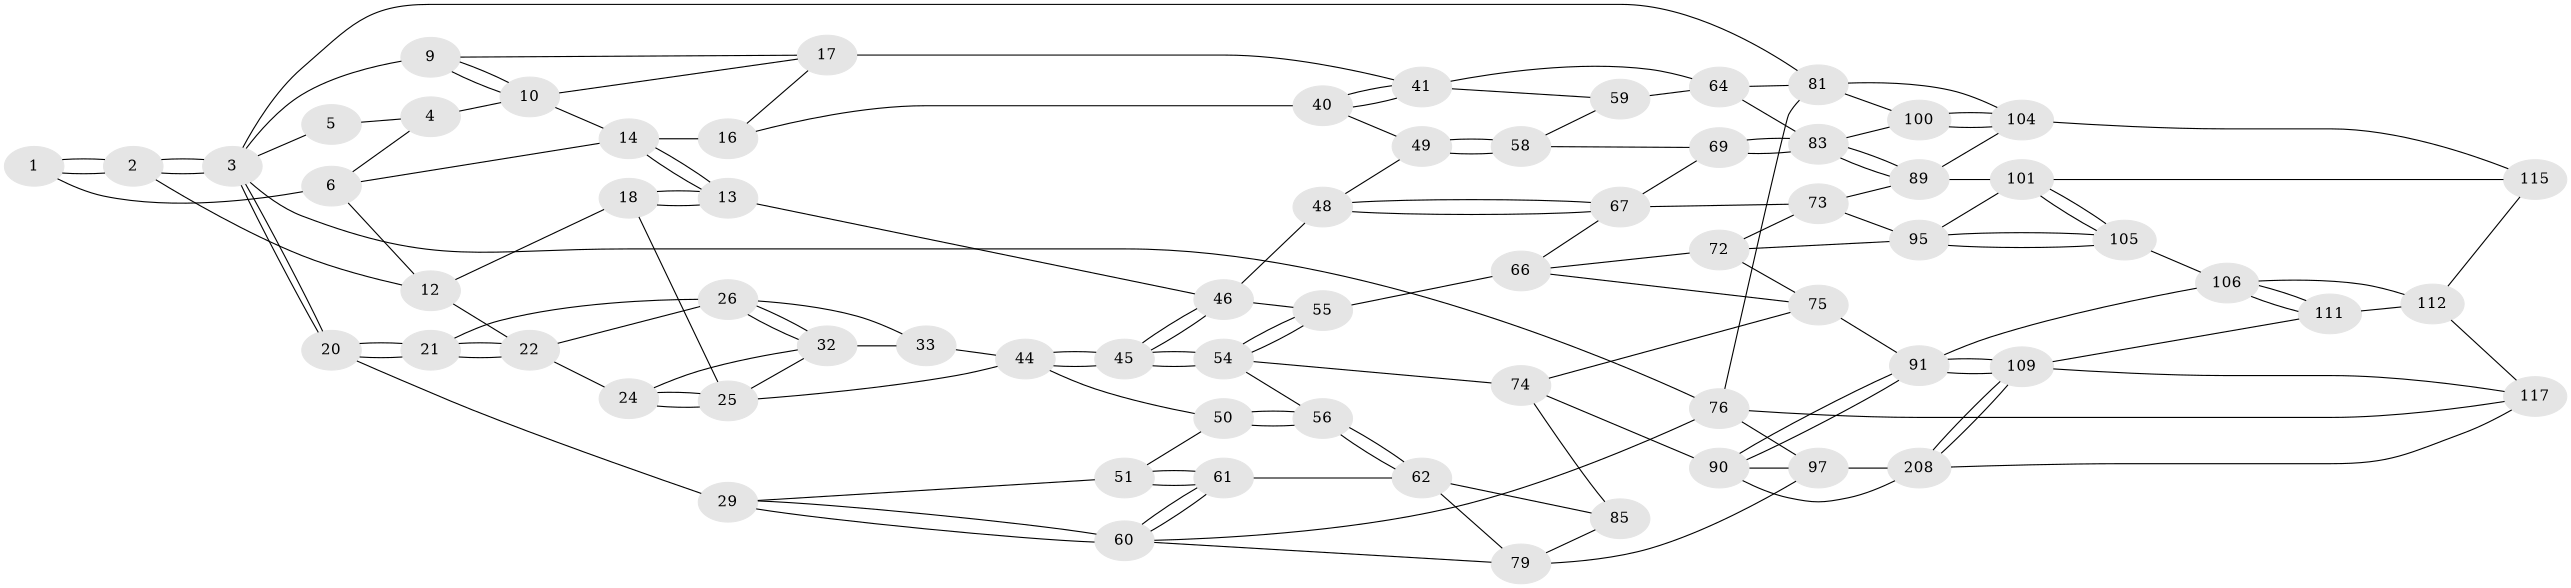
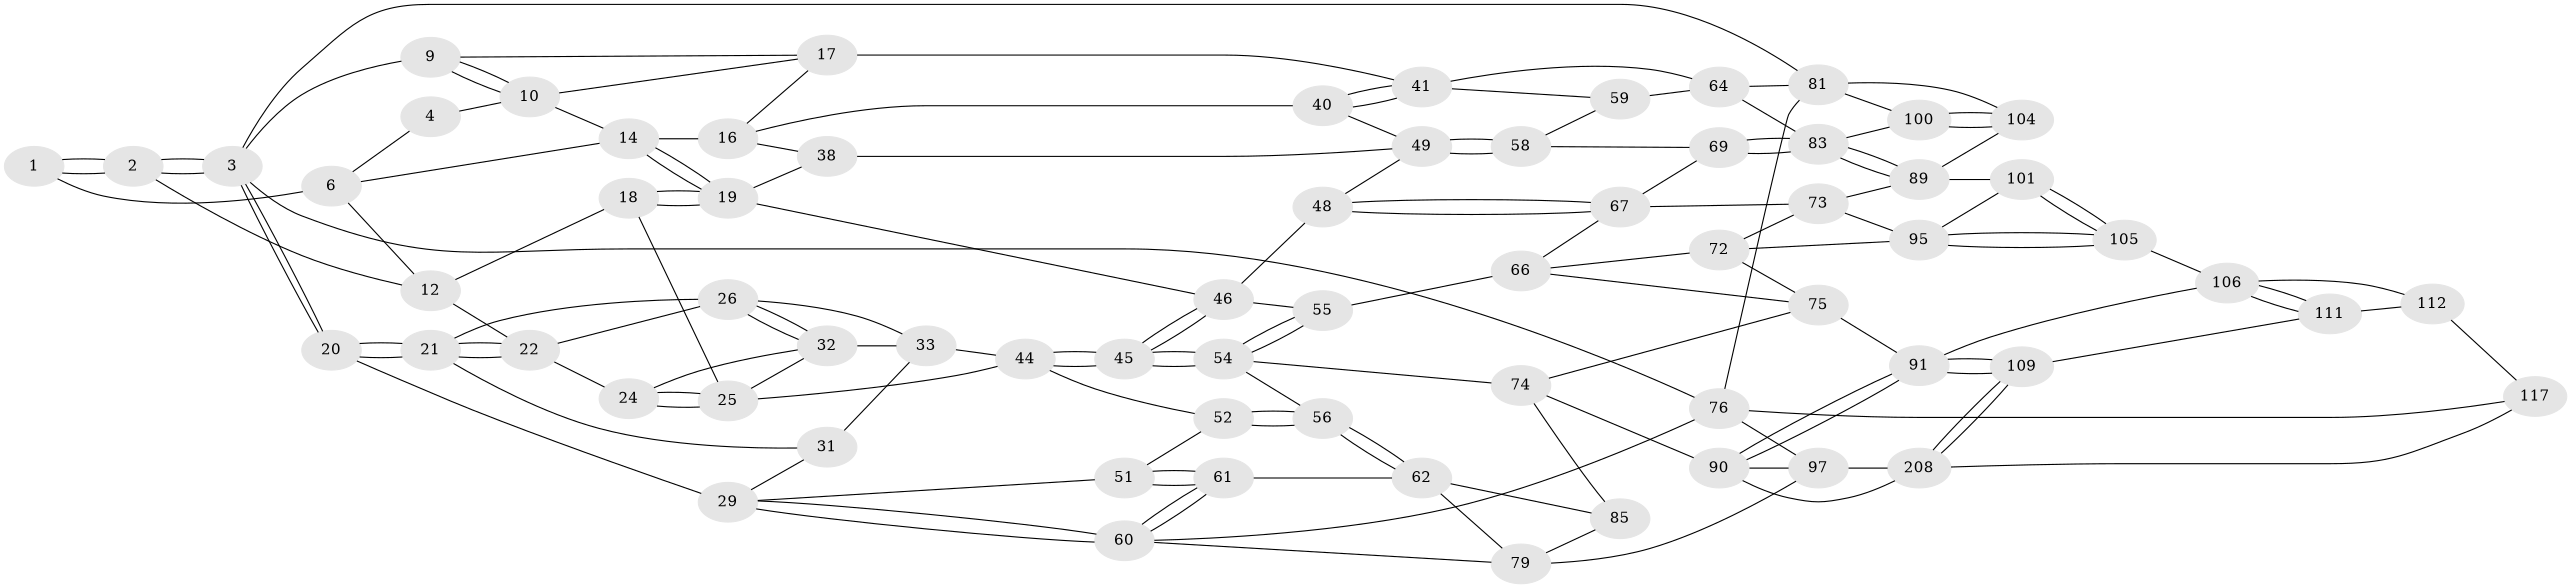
node "5": removed
node "38": added
node "115": removed
node "13": label "13" -> "19"
edge "109" -- "117": removed
node "50": label "50" -> "52"
node "31": added
